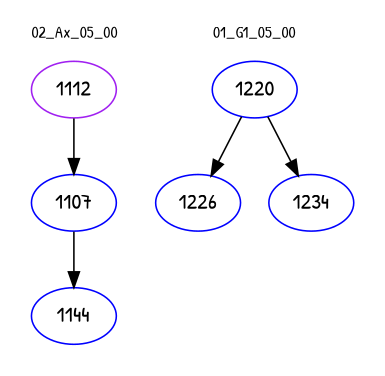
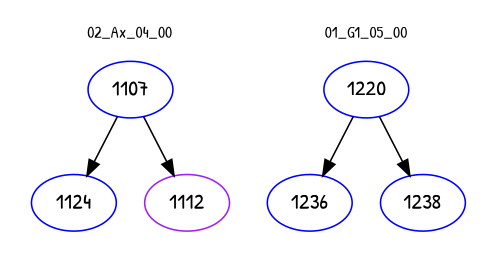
cluster "02_Ax_05_00": label "02_Ax_05_00" -> "02_Ax_04_00"
edge "1112" -> "1107": reversed
node "1226": label "1226" -> "1236"
node "1234": label "1234" -> "1238"
node "1144": label "1144" -> "1124"
